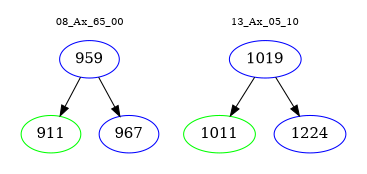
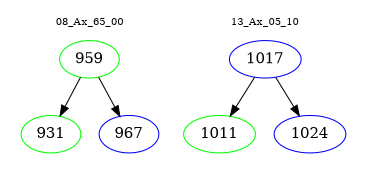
node "959": color blue -> green
node "1019": label "1019" -> "1017"
node "911": label "911" -> "931"
node "1224": label "1224" -> "1024"
